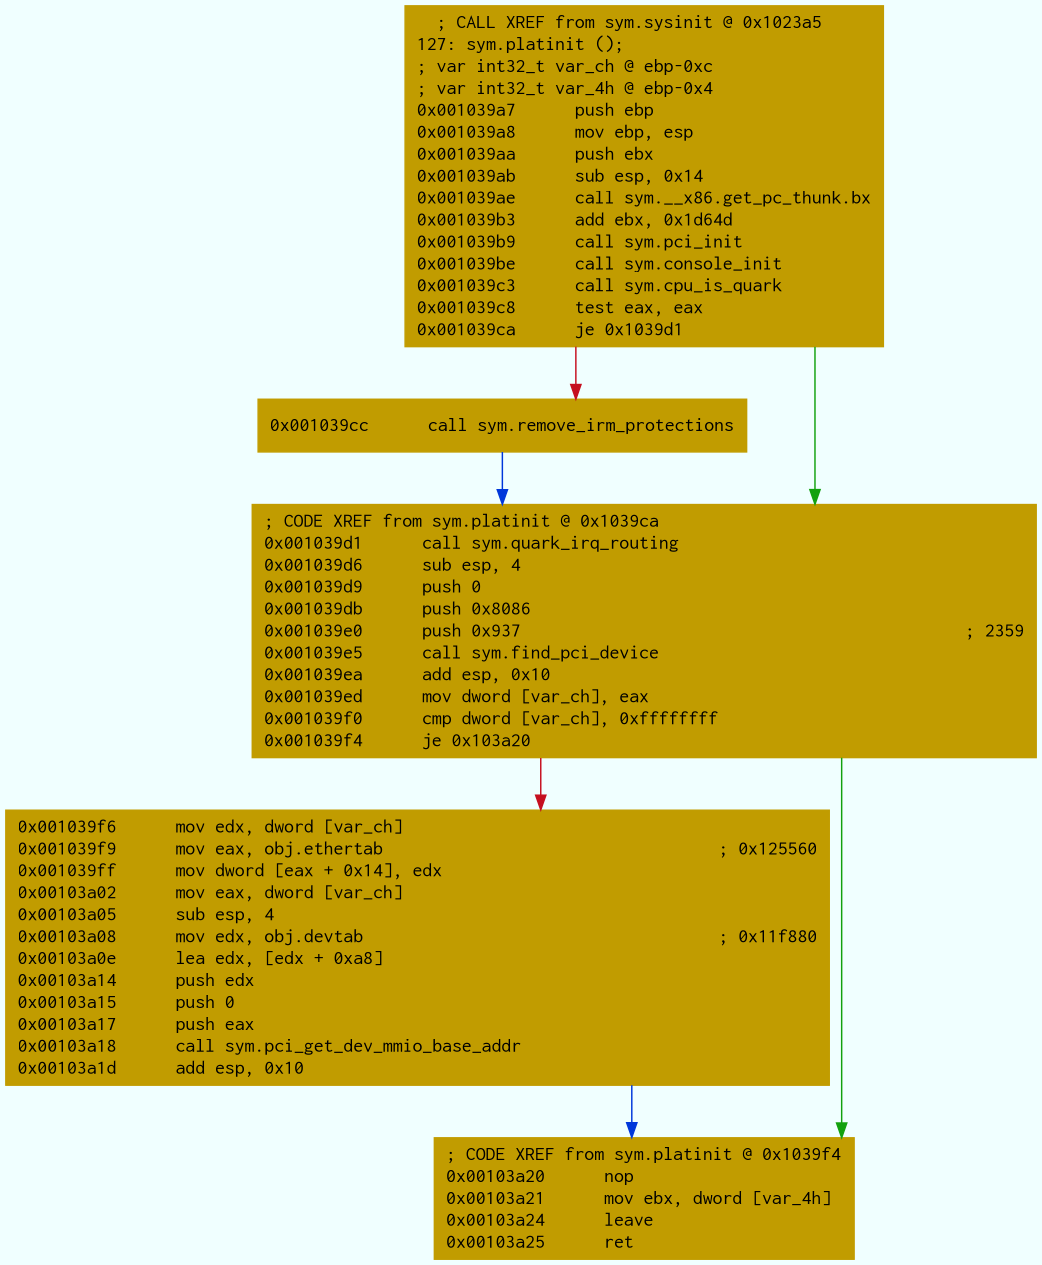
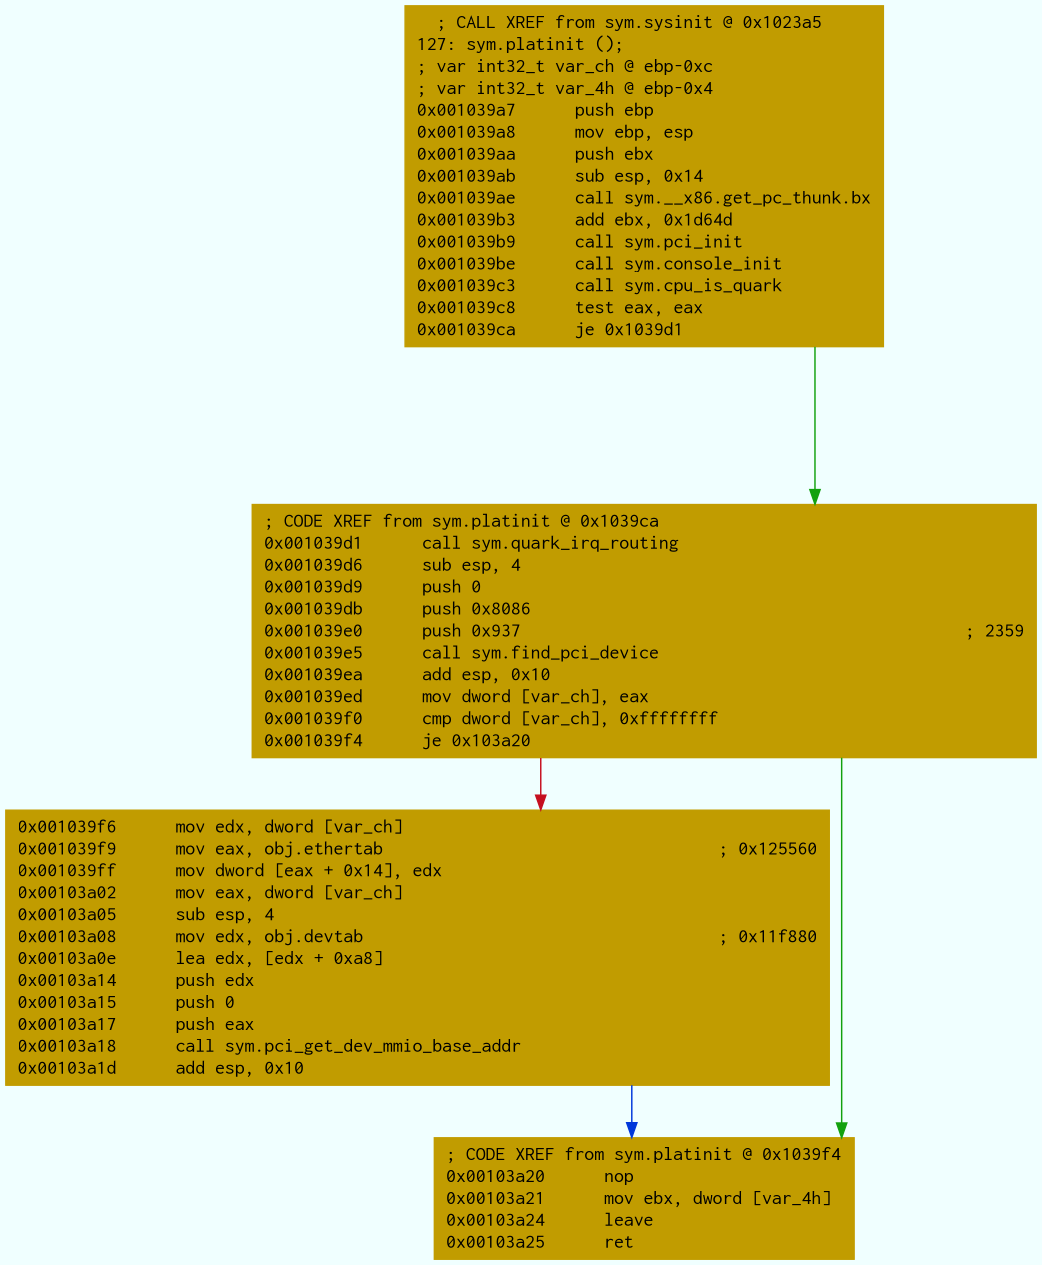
node "0x001039cc      call sym.remove_irm_protections": removed
